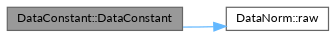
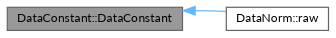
edge "DataConstant::DataConstant" -> "DataNorm::raw": reversed
